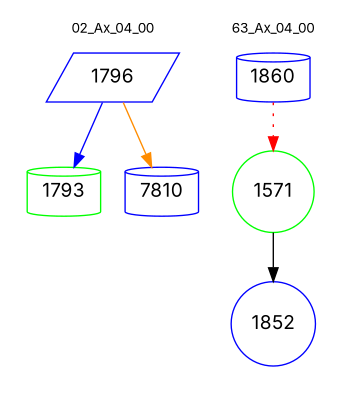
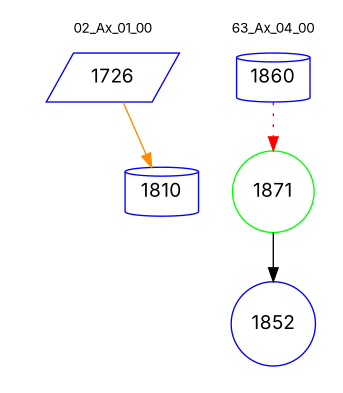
cluster "02_Ax_04_00": label "02_Ax_04_00" -> "02_Ax_01_00"
node "1796": label "1796" -> "1726"
node "1793": removed
node "7810": label "7810" -> "1810"
node "1571": label "1571" -> "1871"
